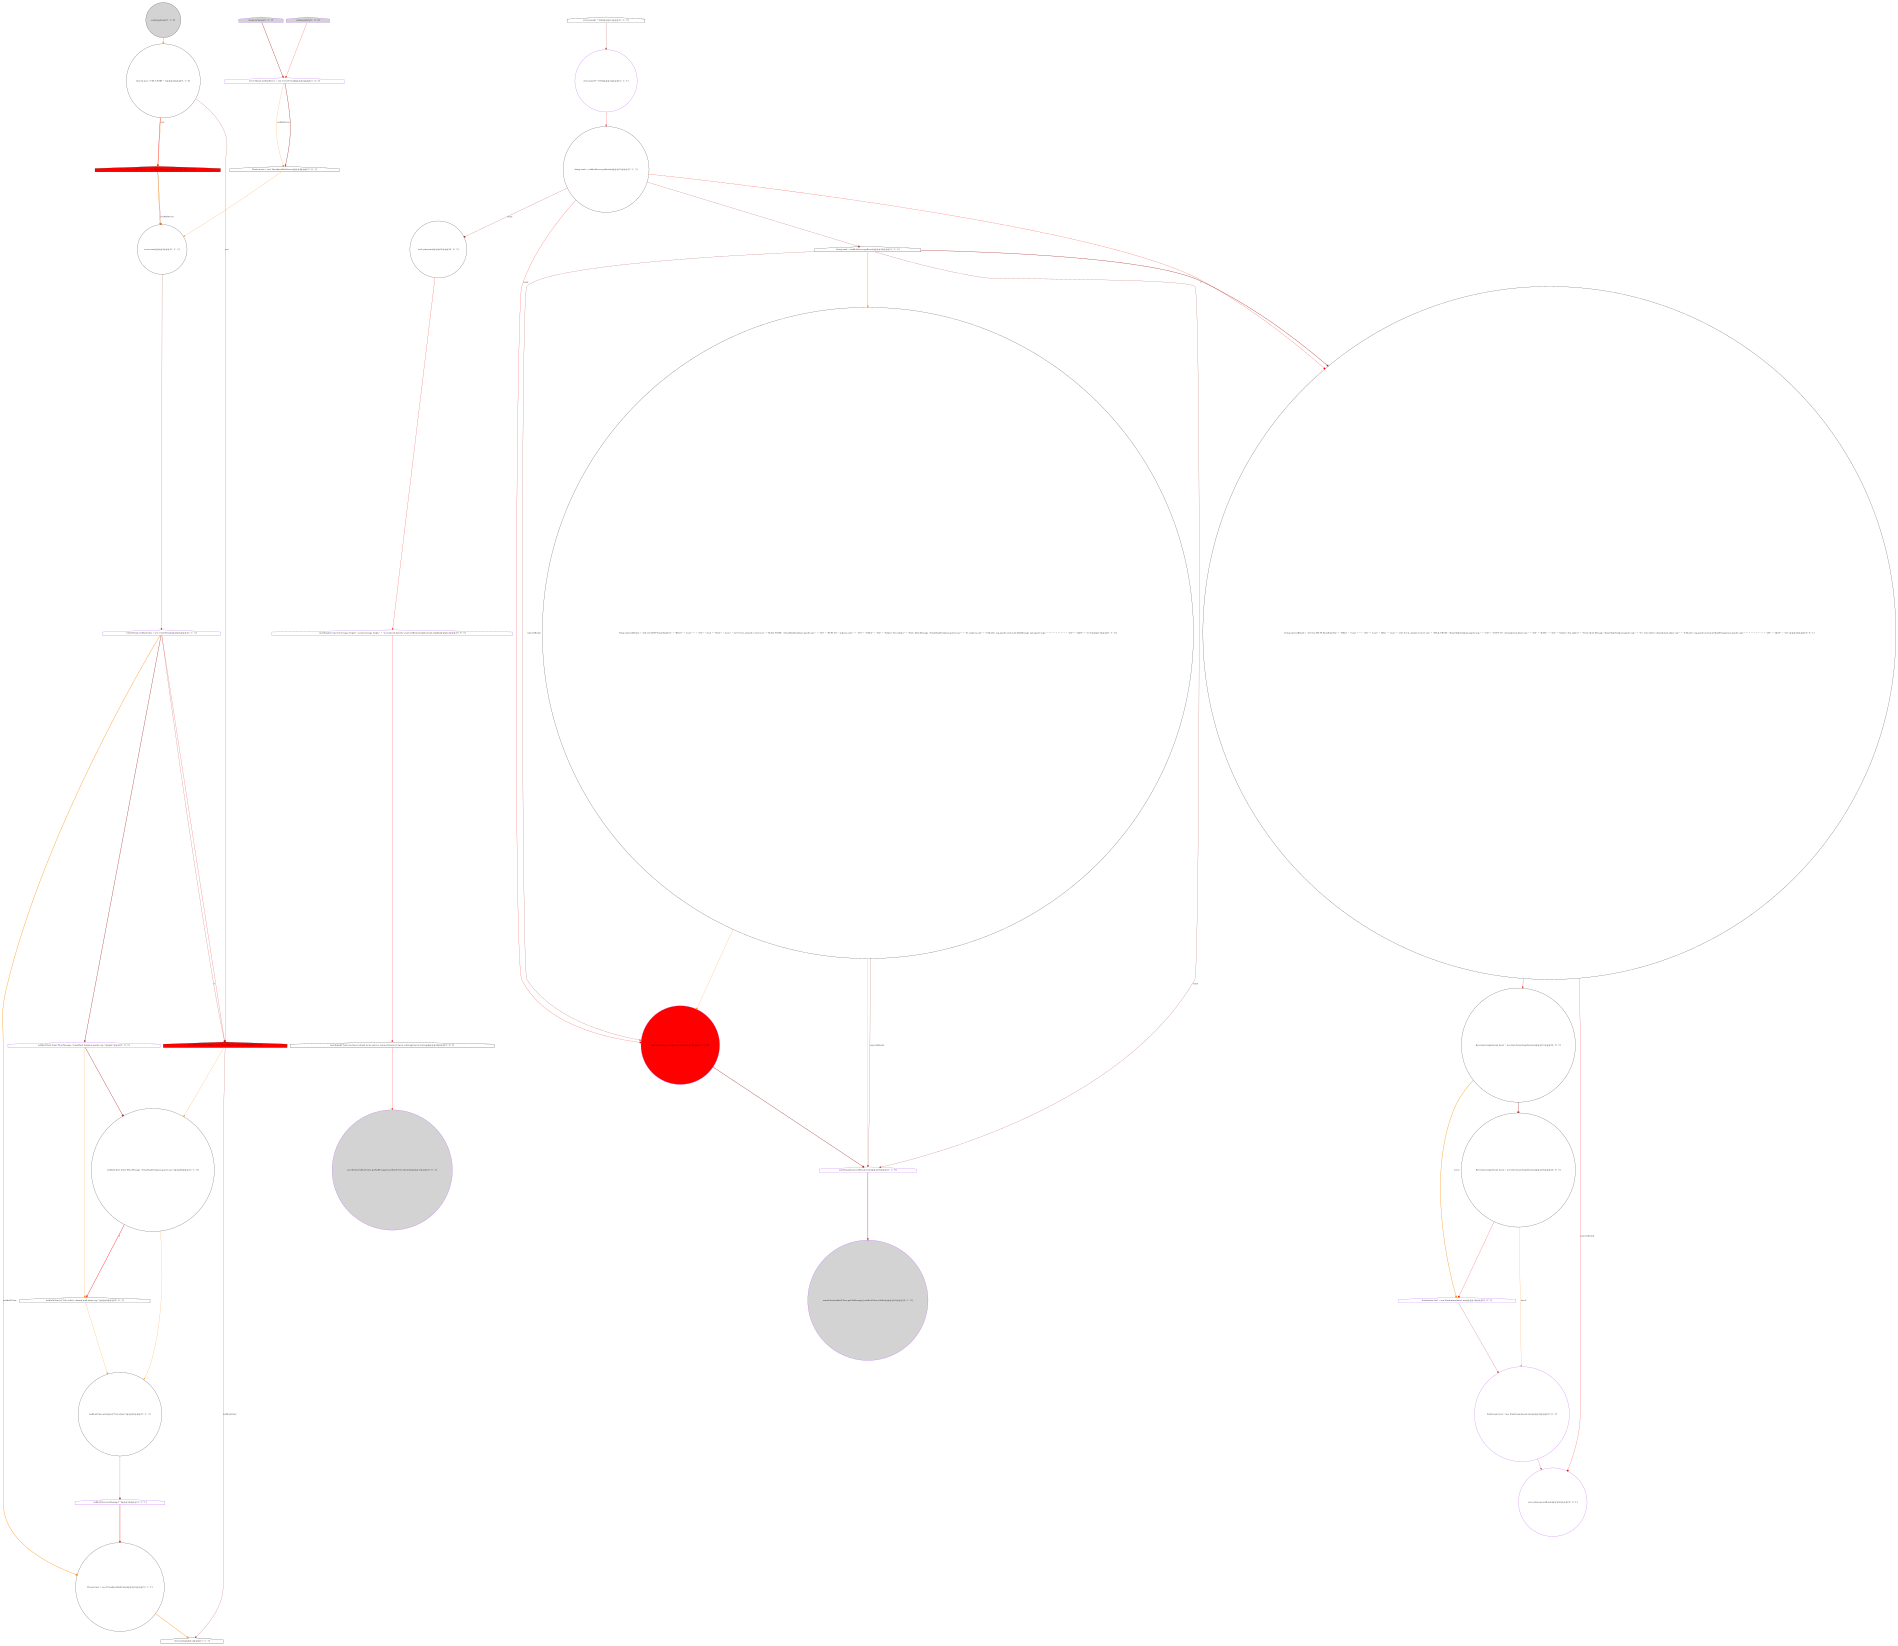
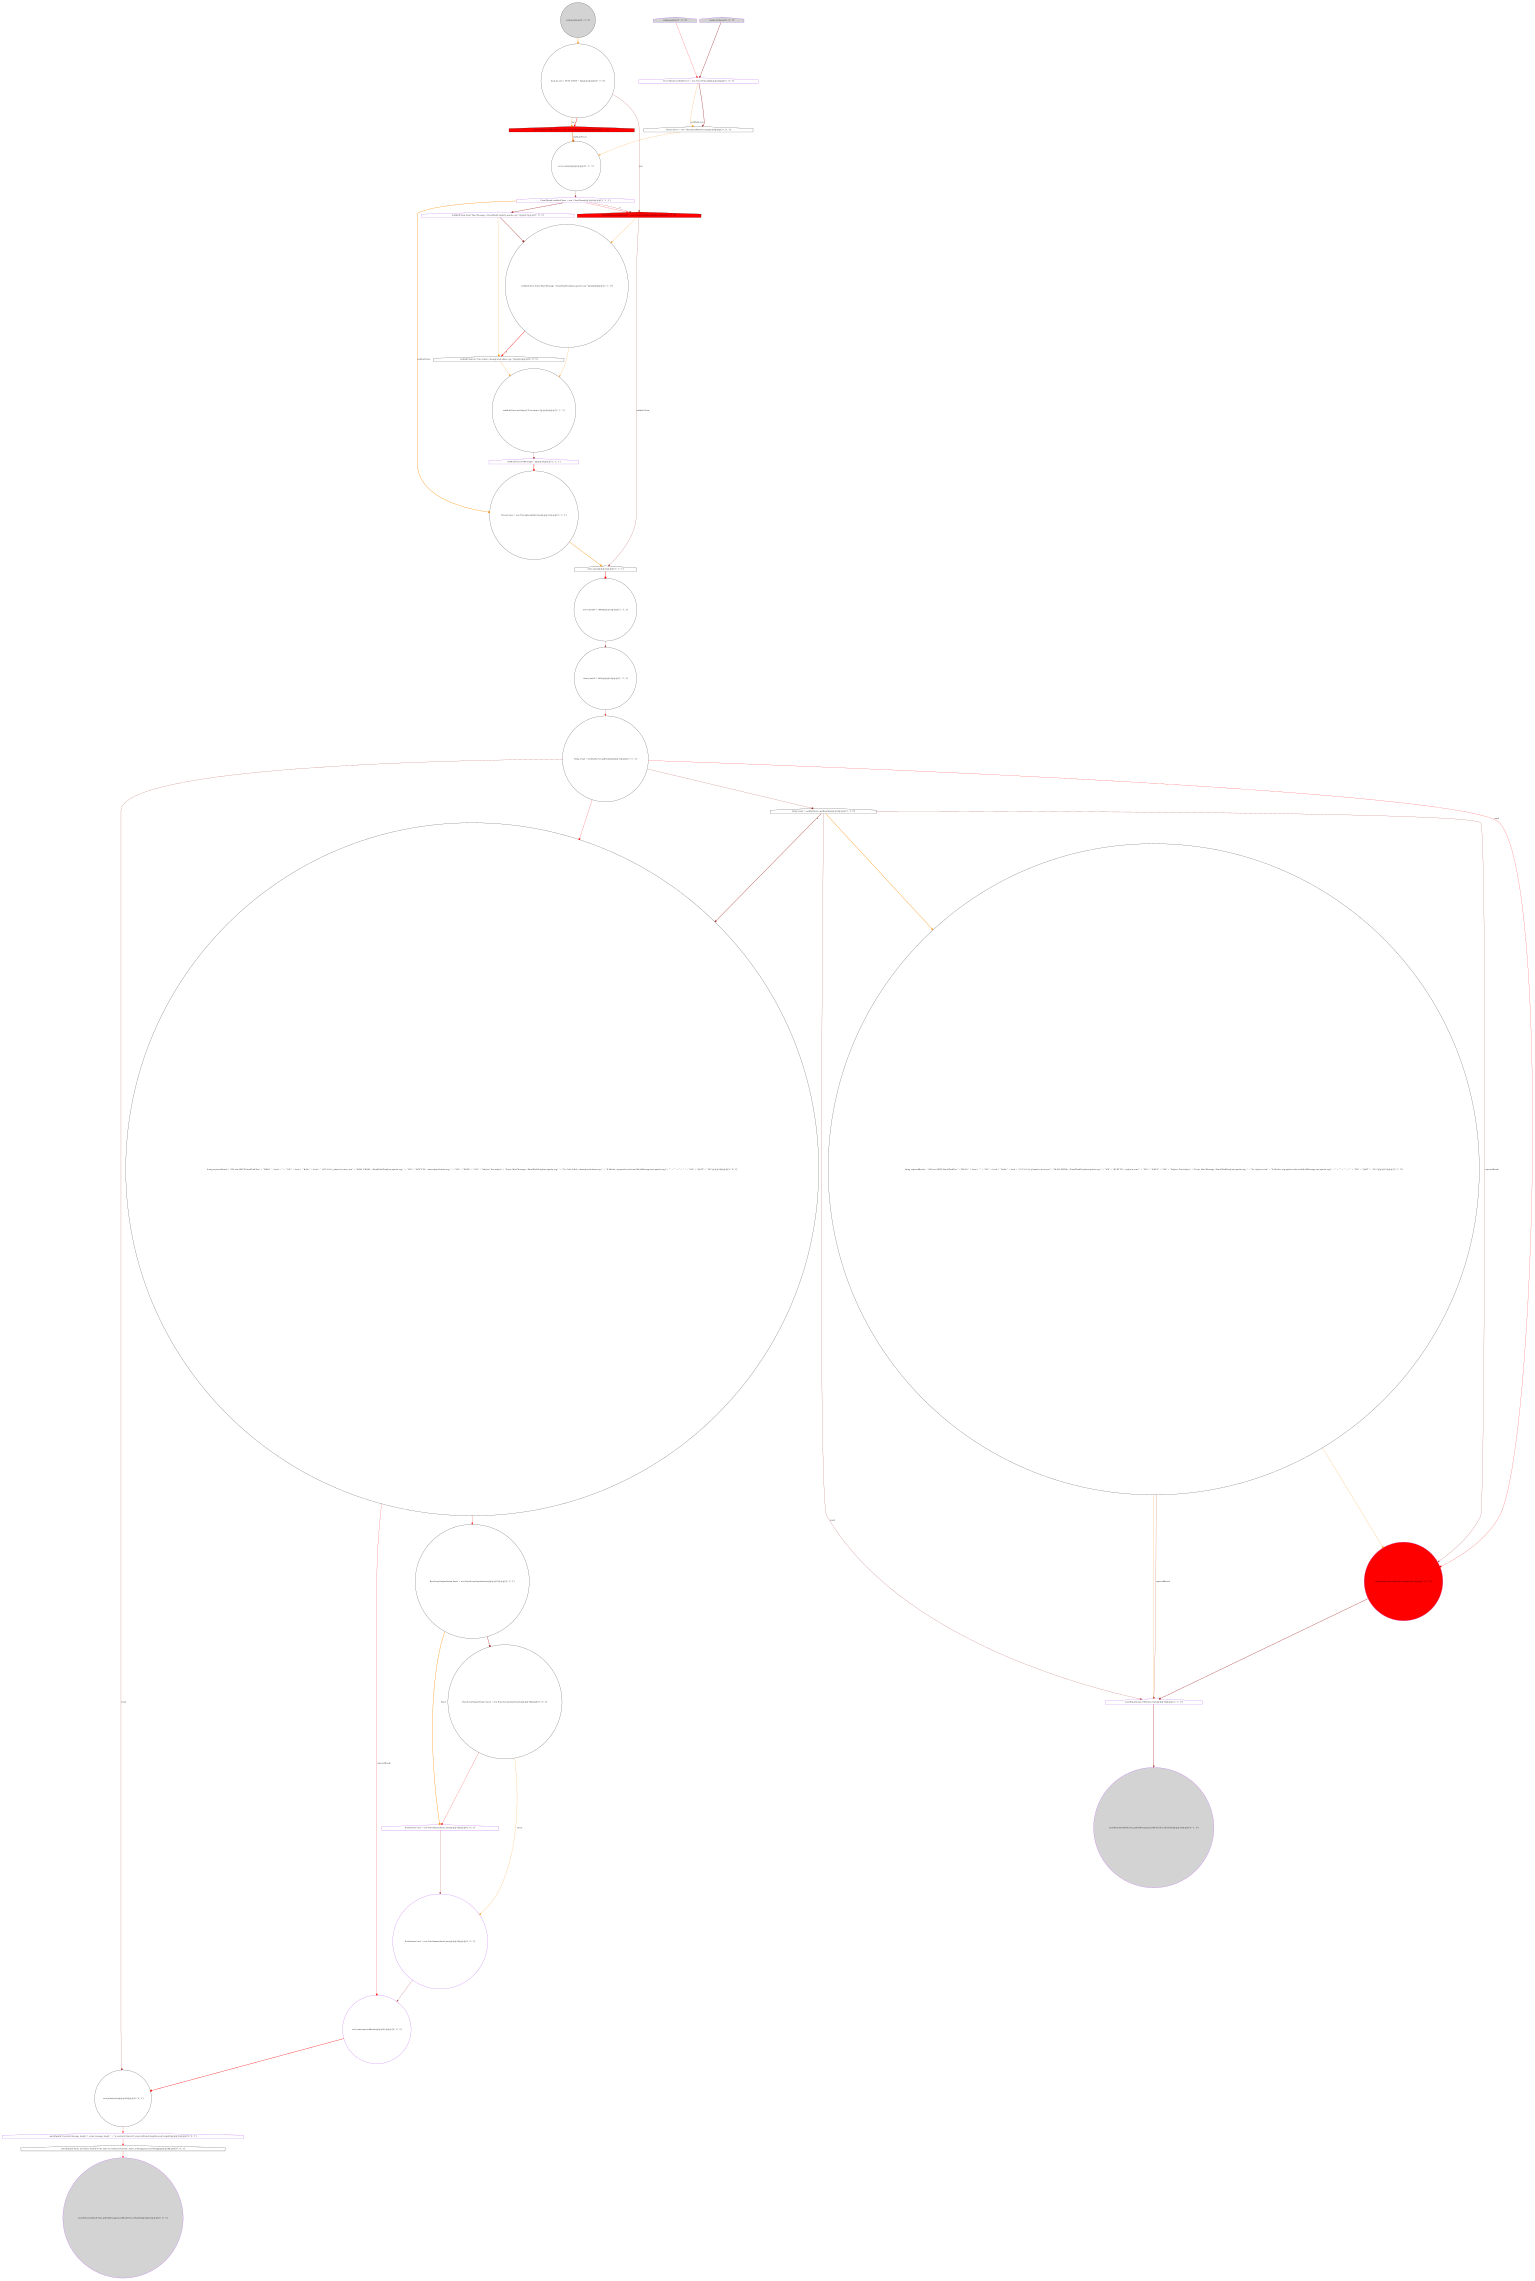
node "server.join(60 * 1000)@@@13@@@['1', '1', '1']": shape house -> circle
node "client.join(30 * 1000)@@@14@@@['1', '1', '1']": color purple -> black
edge "client.start()@@@12@@@['1', '1', '1']" -> "server.join(60 * 1000)@@@13@@@['1', '1', '1']": added
edge "bos1.print(expectedResult)@@@21@@@['0', '0', '1']" -> "bos2.print(result)@@@22@@@['0', '0', '1']": added
